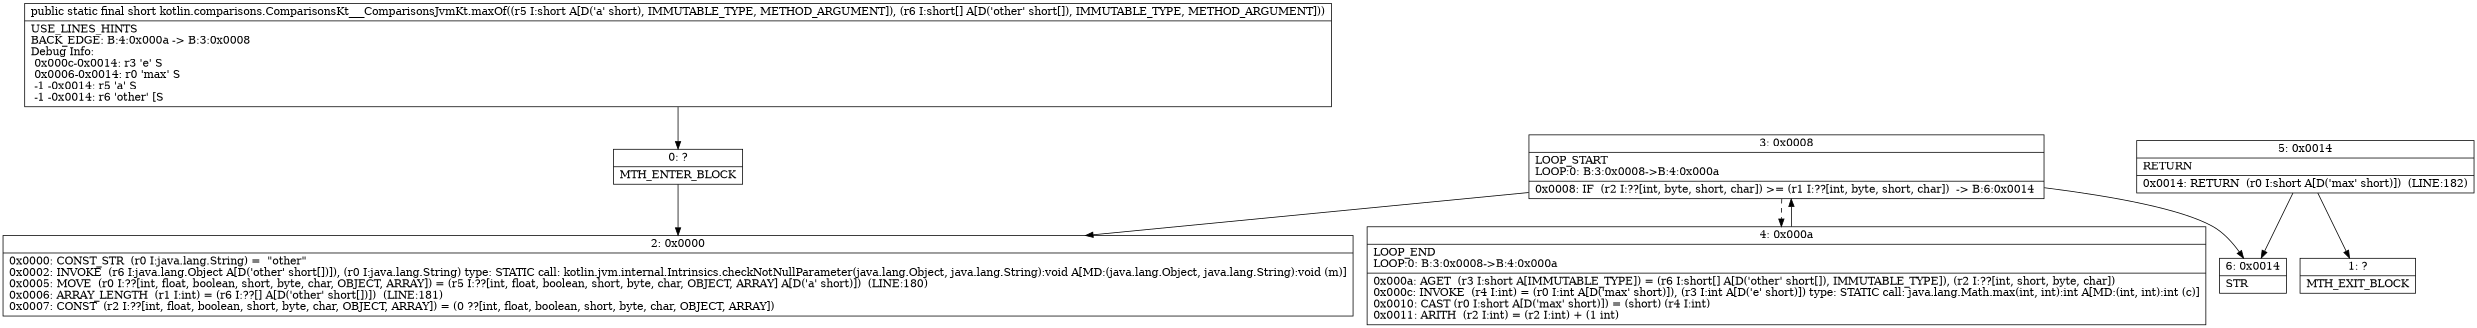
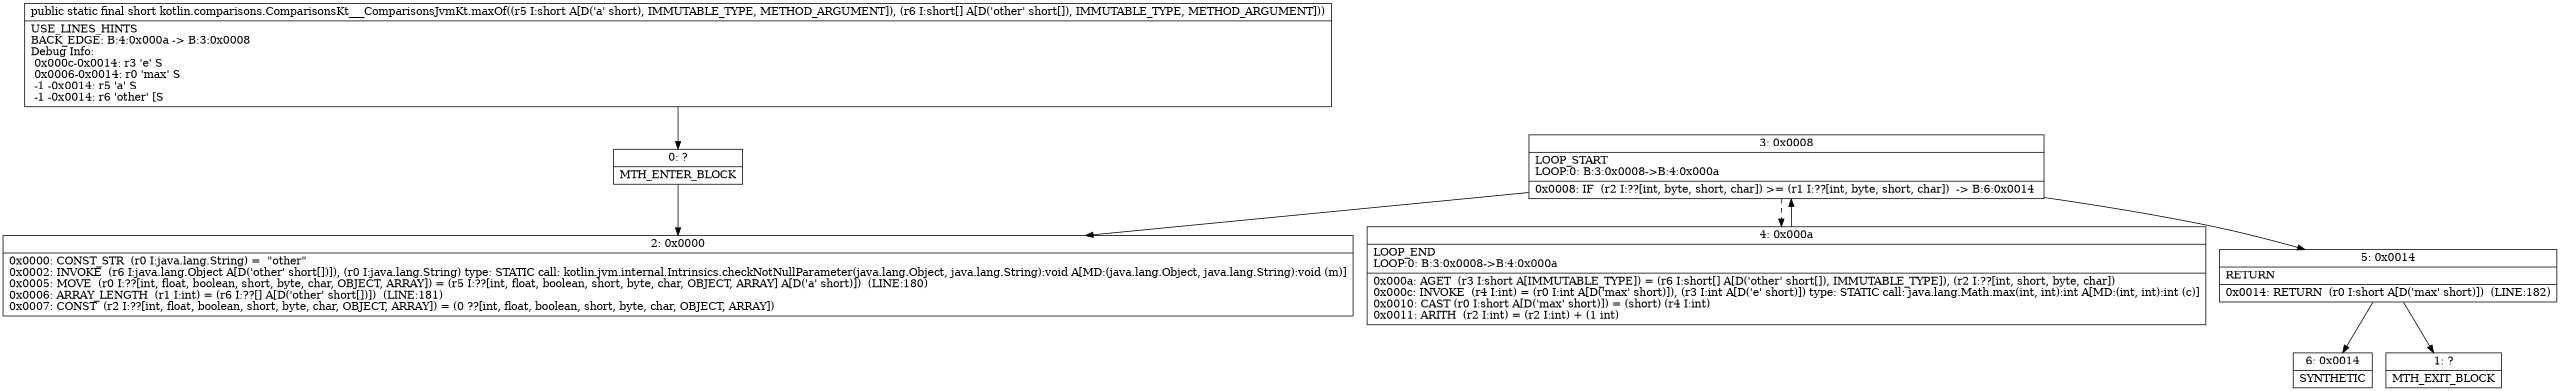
edge "3: 0x0008" -> "6: 0x0014": now "3: 0x0008" -> "5: 0x0014"
node "6: 0x0014": text "STR" -> "SYNTHETIC"
